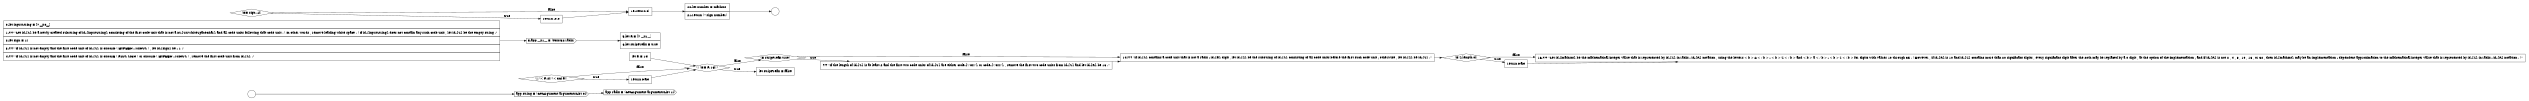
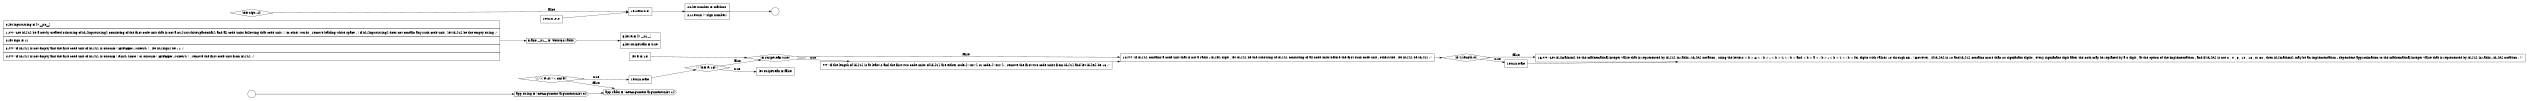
edge "(== sign -1i)" -> "return -0.0": removed, label "true"
edge "let R = 10i" -> "(! (== R 16i))": now "let R = 10i" -> "(= stripPrefix true)"
edge "(|| (< R 2i) (< 36i R))" -> "(! (== R 16i))": now "(|| (< R 2i) (< 36i R))" -> "app radix = (GetArgument argumentsList 1i)"
